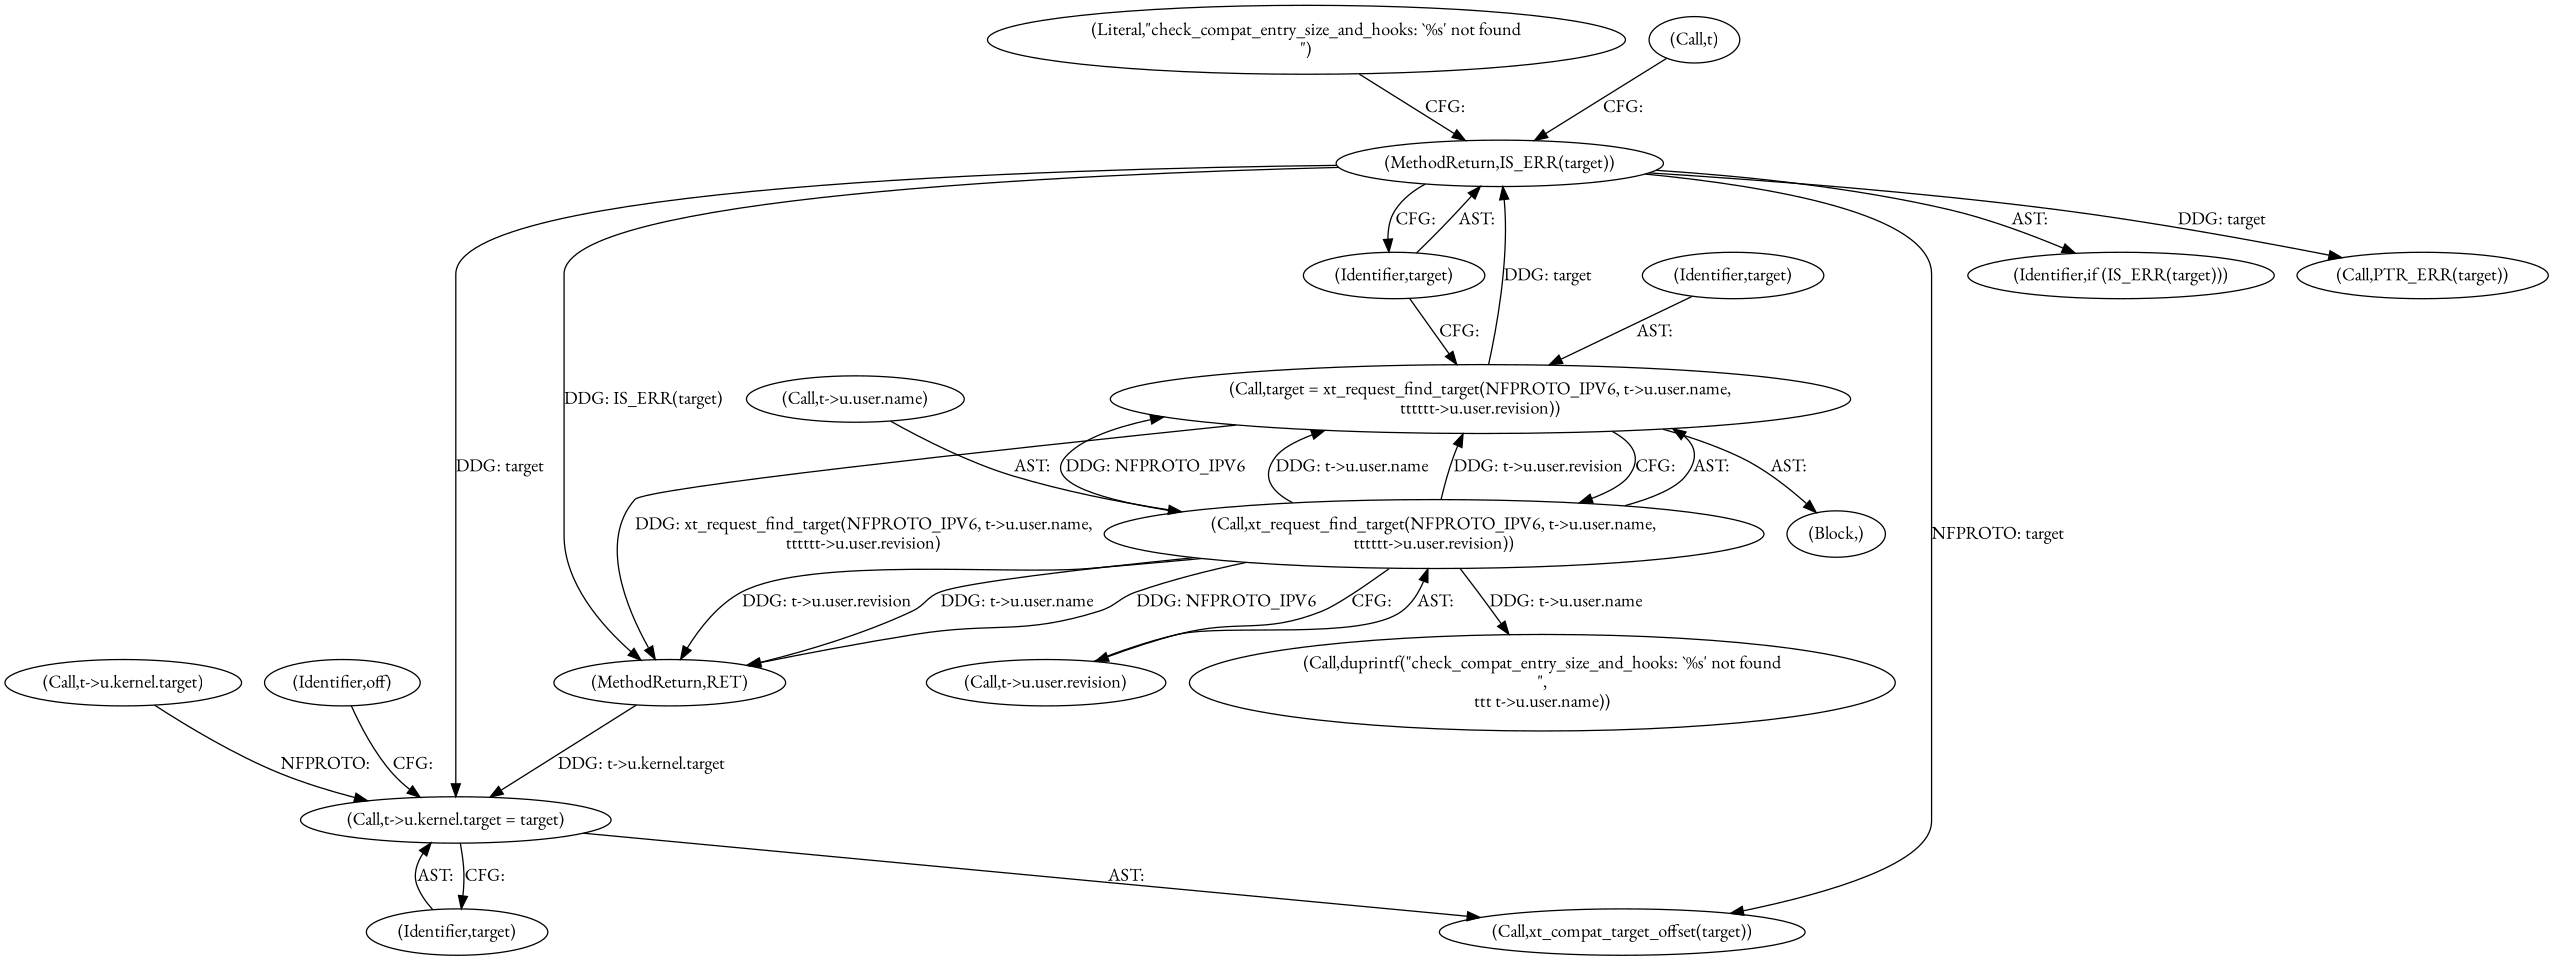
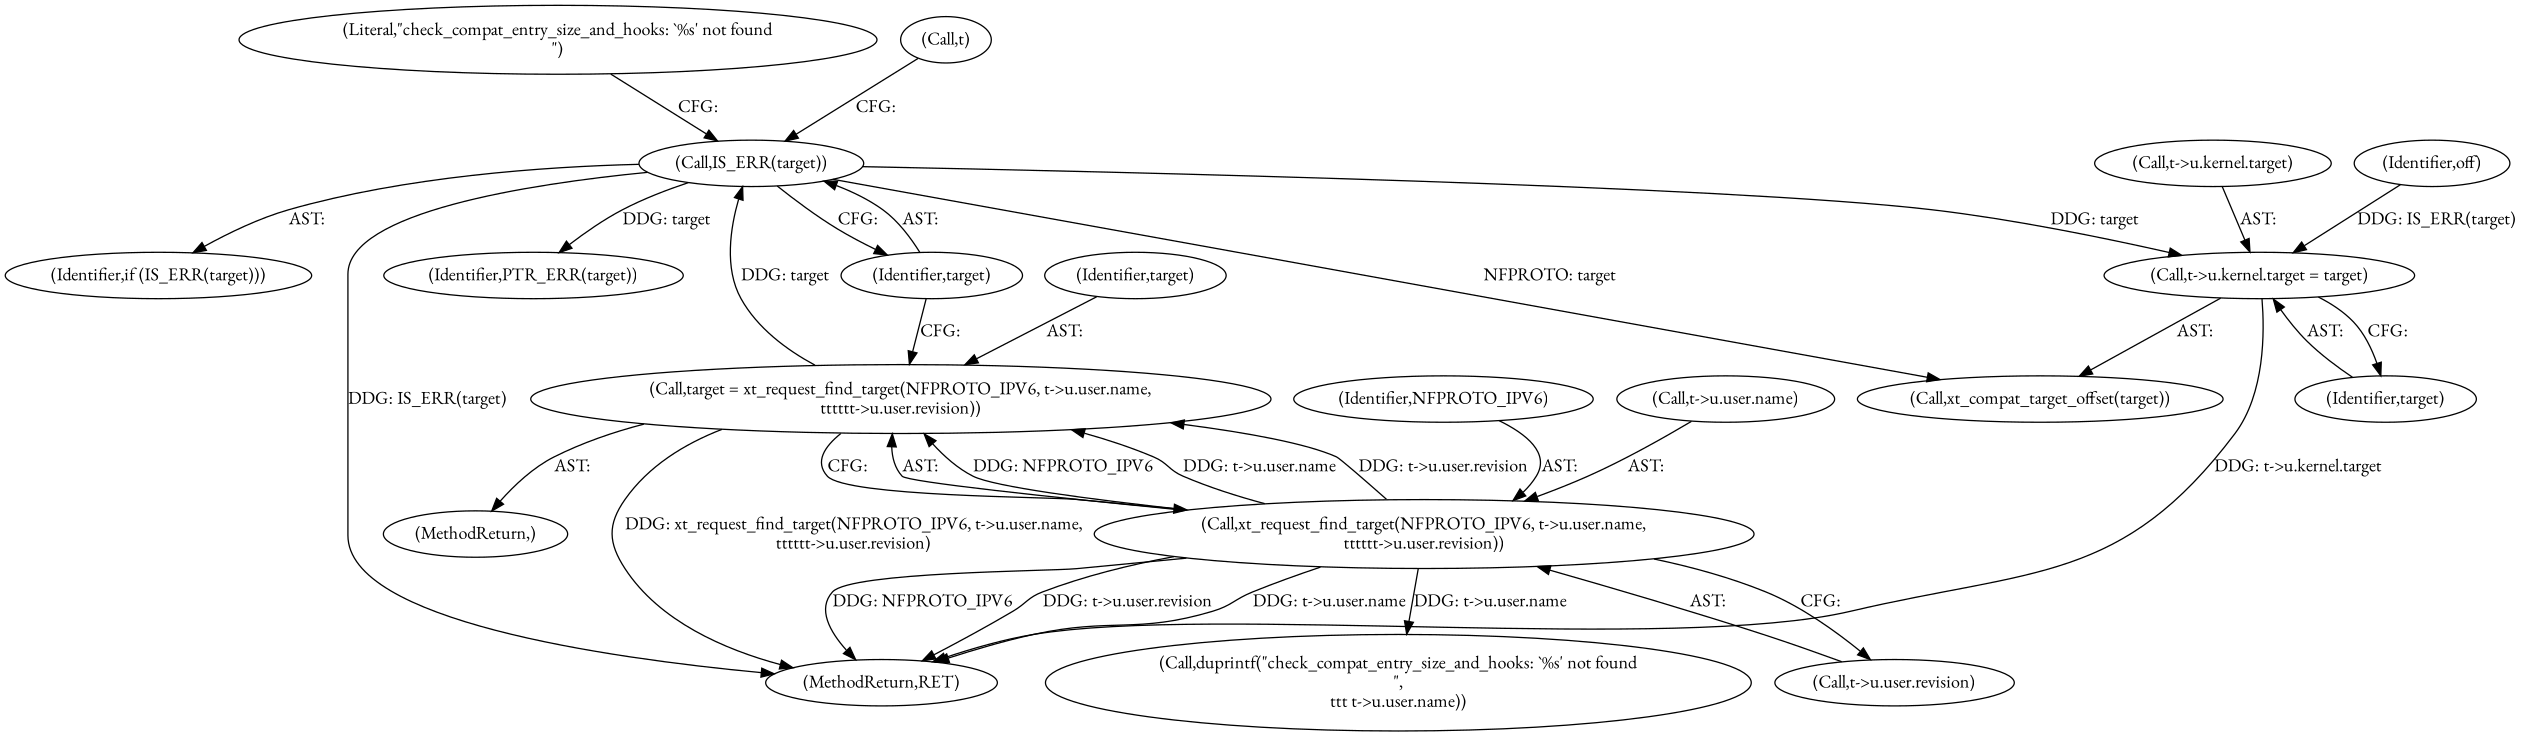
node "(MethodReturn,IS_ERR(target))": label "(MethodReturn,IS_ERR(target))" -> "(Call,IS_ERR(target))"
node "(Call,PTR_ERR(target))": label "(Call,PTR_ERR(target))" -> "(Identifier,PTR_ERR(target))"
node "(Identifier,NFPROTO_IPV6)": added
node "(Block,)": label "(Block,)" -> "(MethodReturn,)"
edge "(MethodReturn,RET)" -> "(Call,t->u.kernel.target = target)": reversed
edge "(Call,t->u.kernel.target)" -> "(Call,t->u.kernel.target = target)": label "NFPROTO: " -> "AST: "
edge "(Identifier,off)" -> "(Call,t->u.kernel.target = target)": label "CFG: " -> "DDG: IS_ERR(target)"
